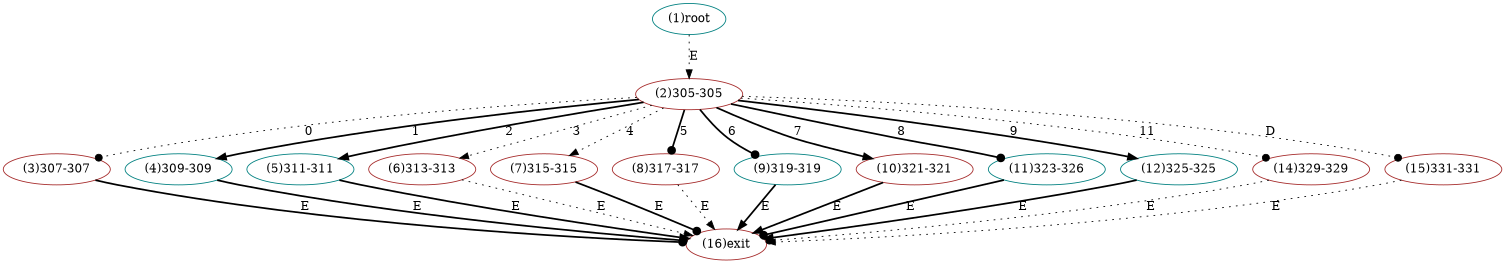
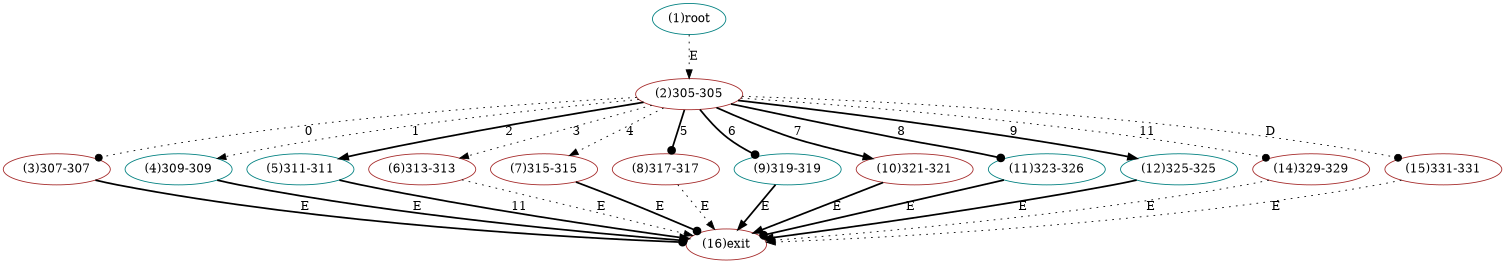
edge "(2)305-305" -> "(4)309-309": style bold -> dotted
edge "(5)311-311" -> "(16)exit": label "E" -> "11"
edge "(14)329-329" -> "(16)exit": arrowhead dot -> normal
